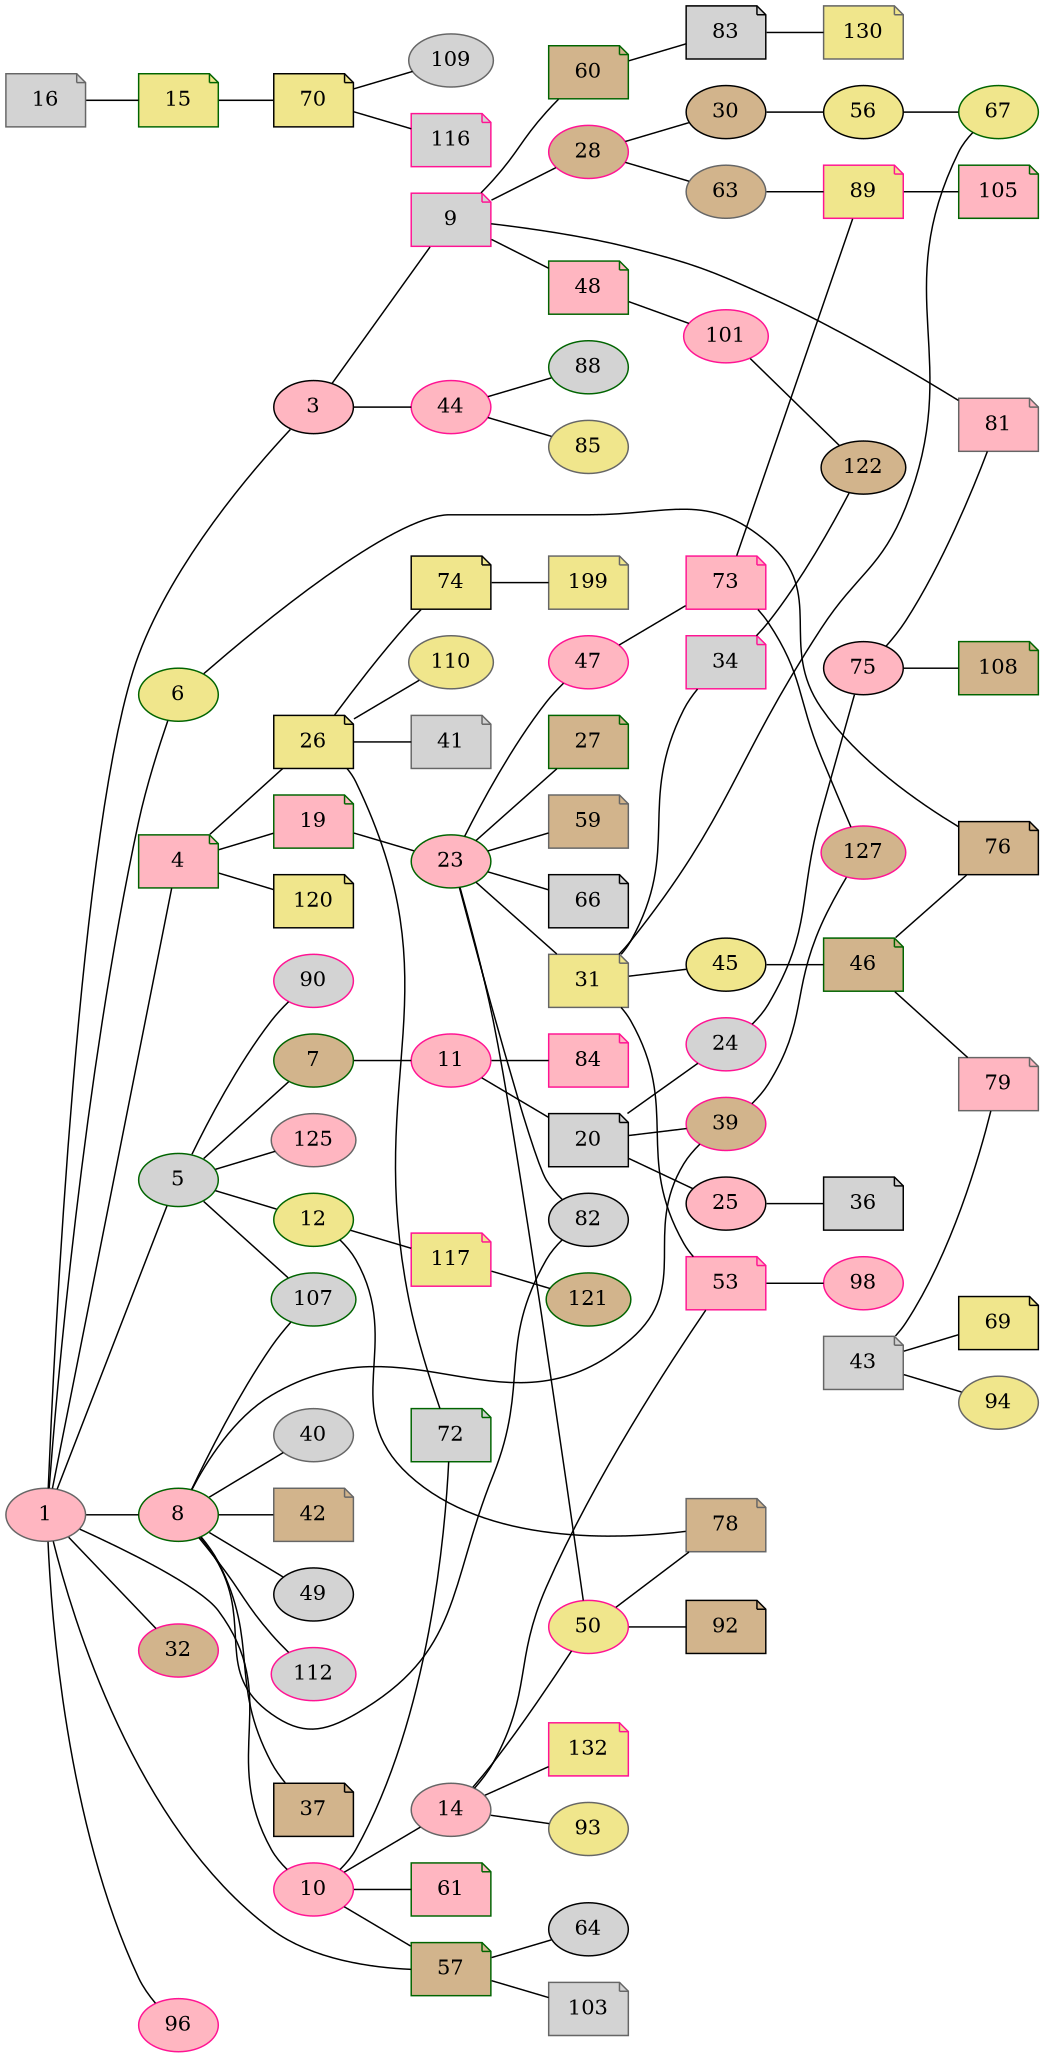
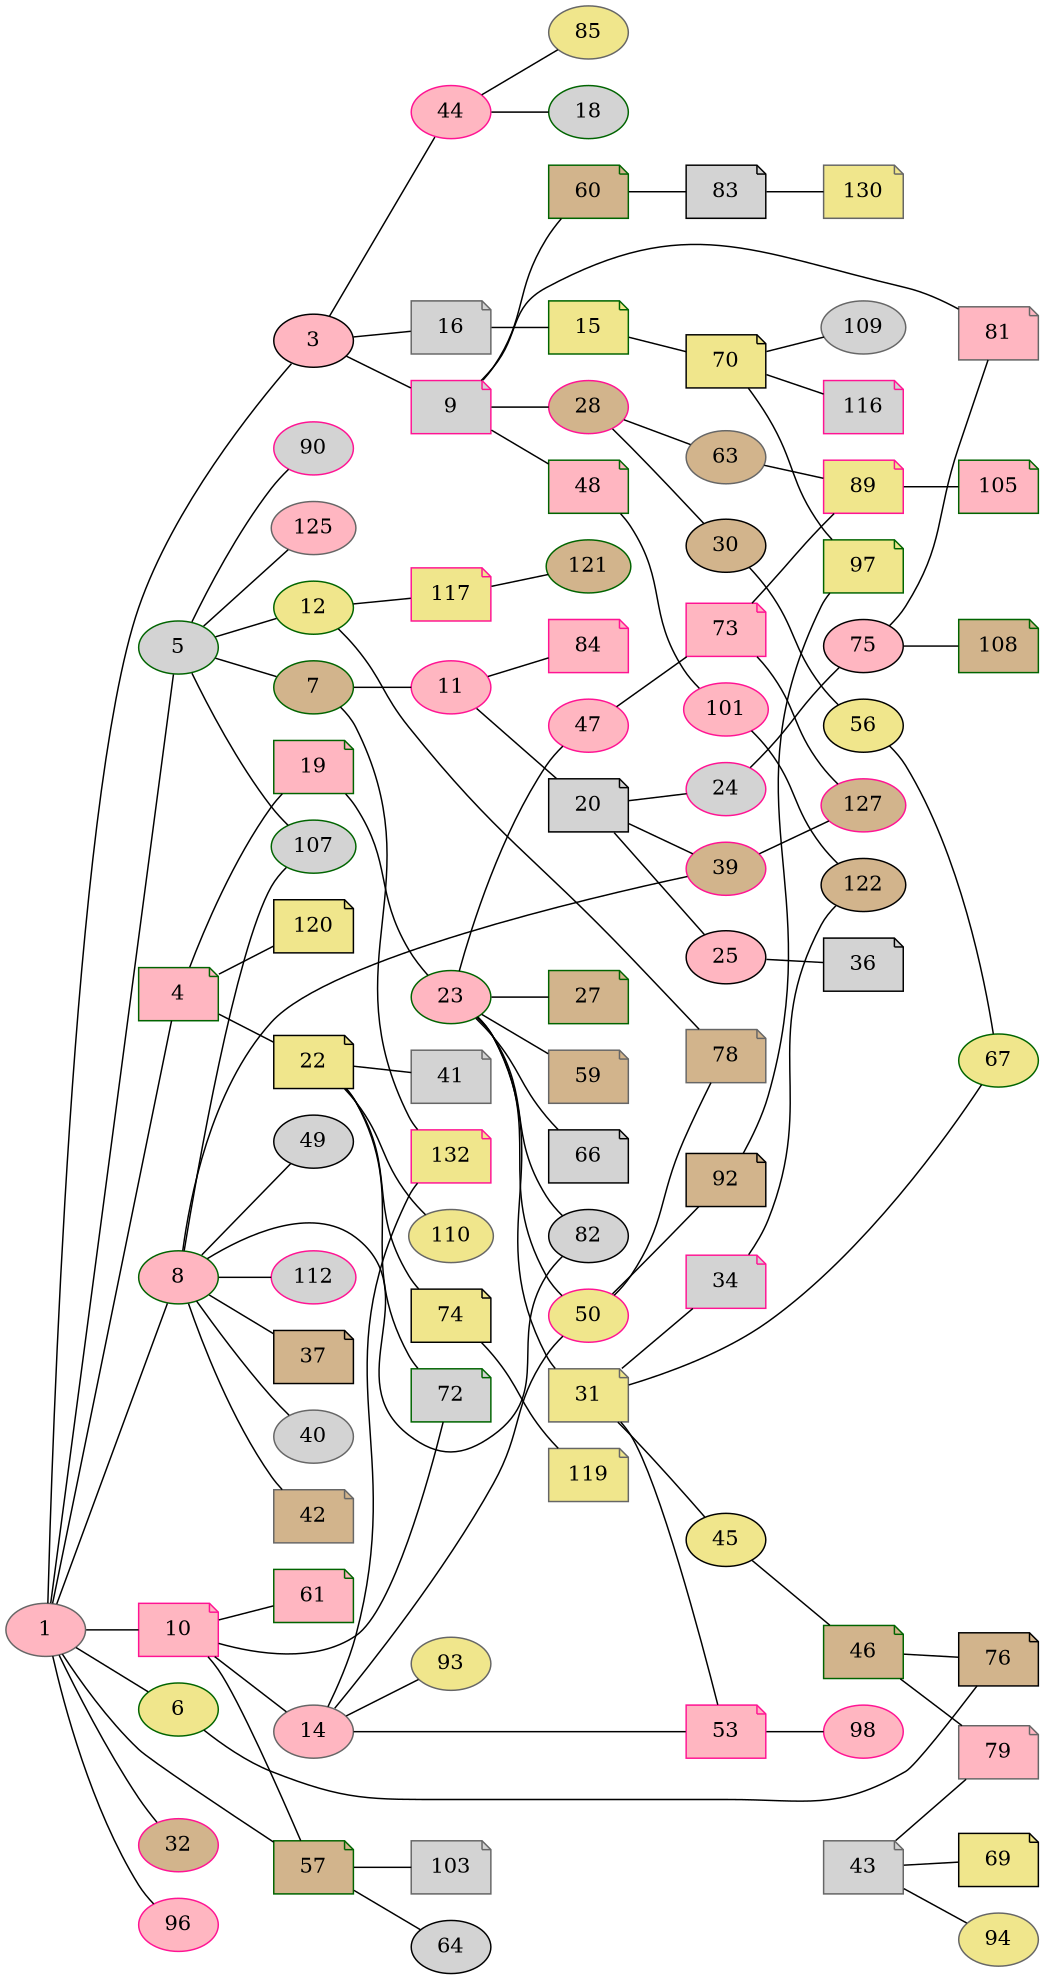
edge "16" -- "3": added
node "88": label "88" -> "18"
node "97": added
node "199": label "199" -> "119"
node "26": label "26" -> "22"
edge "7" -- "132": added
node "10": shape ellipse -> note
